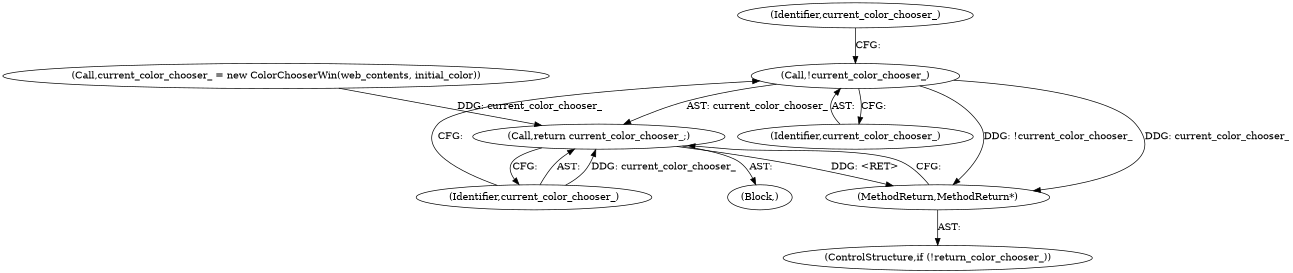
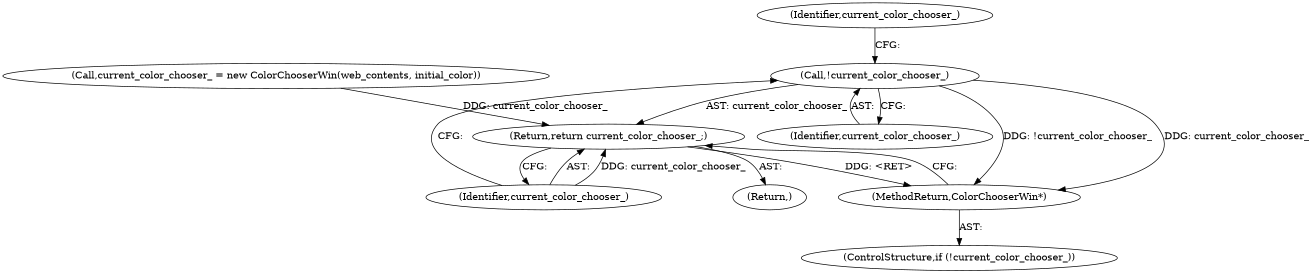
node "(Call,return current_color_chooser_;)": label "(Call,return current_color_chooser_;)" -> "(Return,return current_color_chooser_;)"
node "(Block,)": label "(Block,)" -> "(Return,)"
node "(MethodReturn,MethodReturn*)": label "(MethodReturn,MethodReturn*)" -> "(MethodReturn,ColorChooserWin*)"
node "(ControlStructure,if (!return_color_chooser_))": label "(ControlStructure,if (!return_color_chooser_))" -> "(ControlStructure,if (!current_color_chooser_))"
